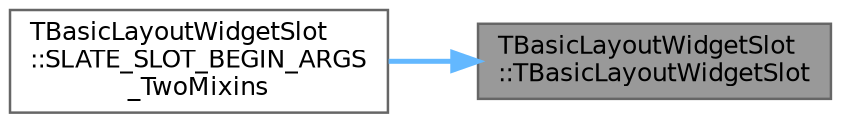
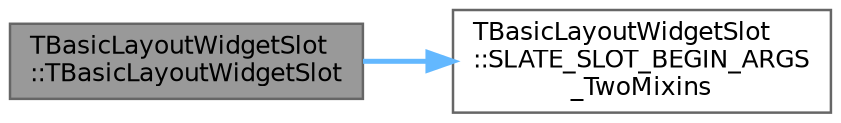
edge "TBasicLayoutWidgetSlot ::SLATE_SLOT_BEGIN_ARGS _TwoMixins" -> "TBasicLayoutWidgetSlot ::TBasicLayoutWidgetSlot": reversed
